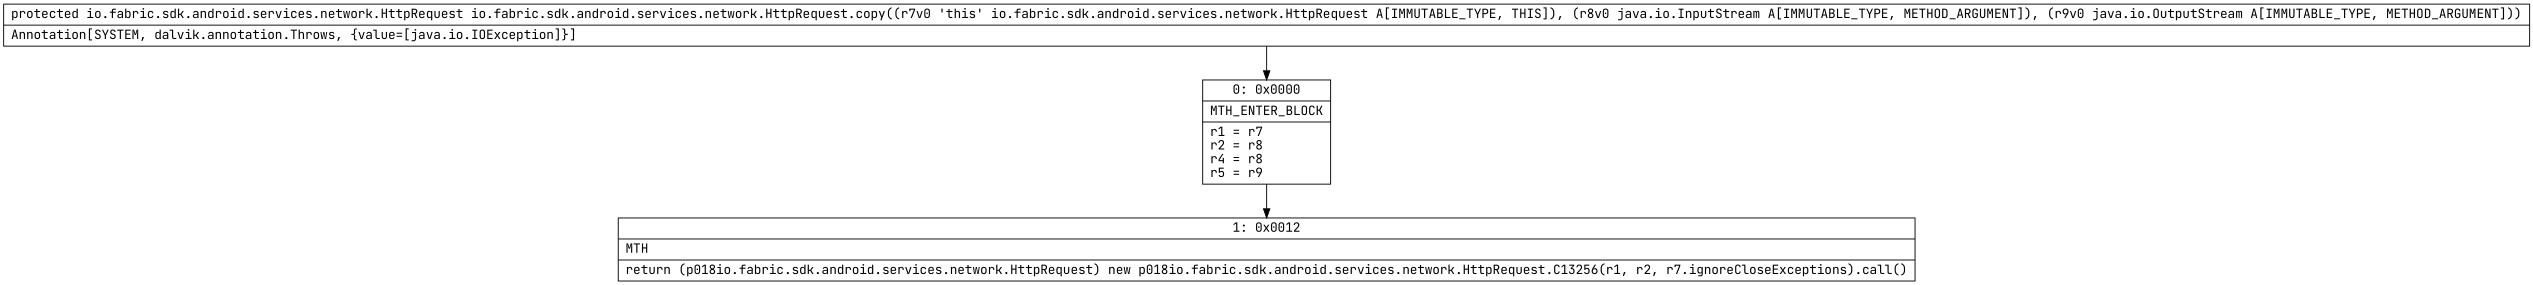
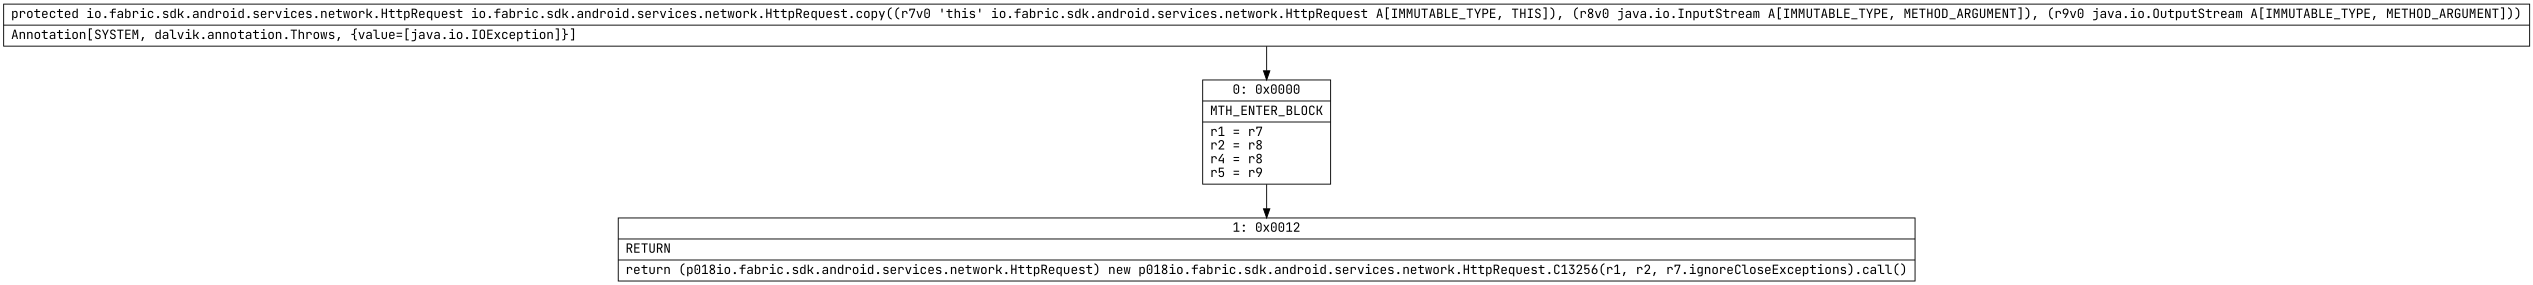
node "1: 0x0012": text "MTH" -> "RETURN"
